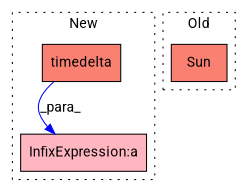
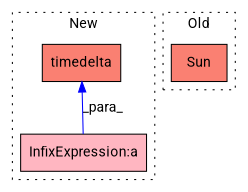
edge "timedelta" -> "InfixExpression:a": reversed
